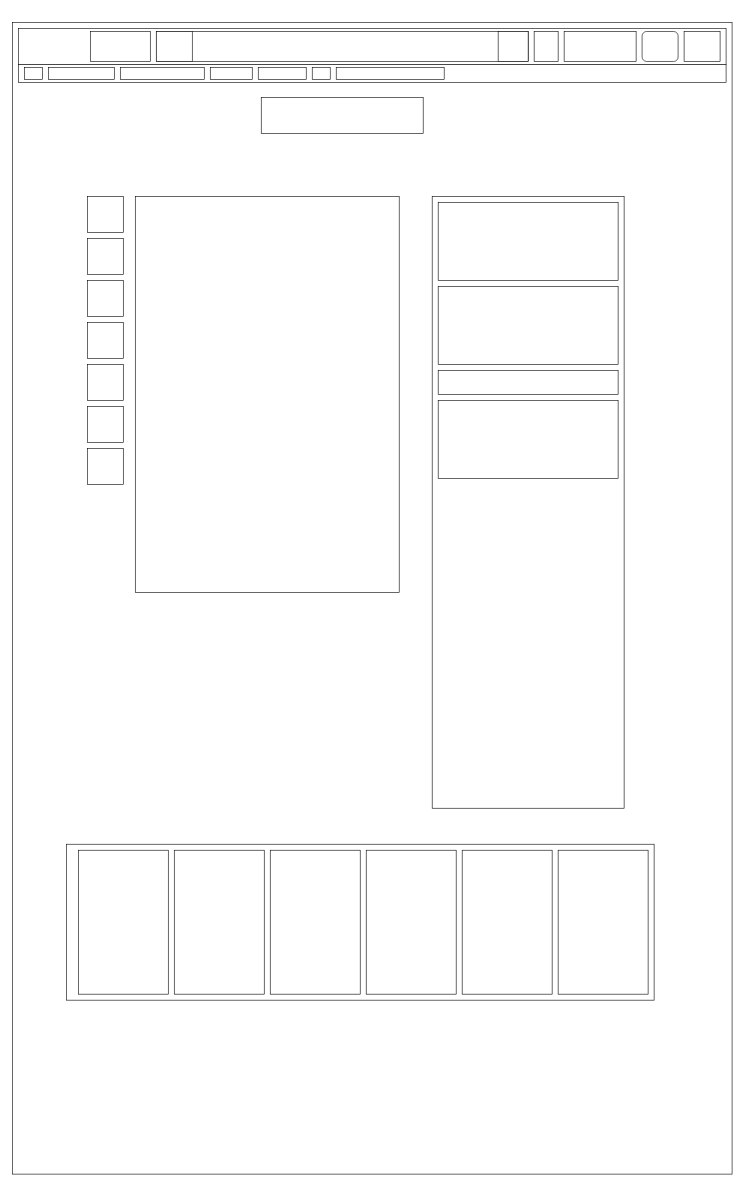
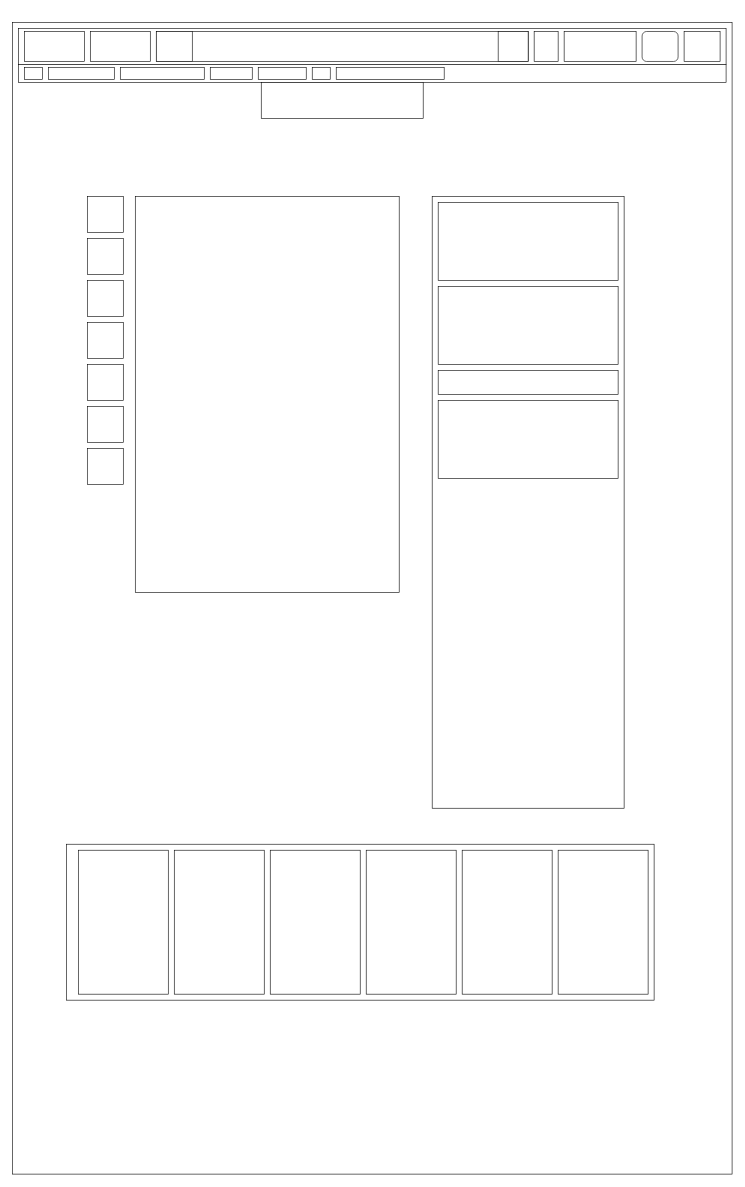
node "Logo": added
node "Sale": moved (342, 116) -> (342, 101)
